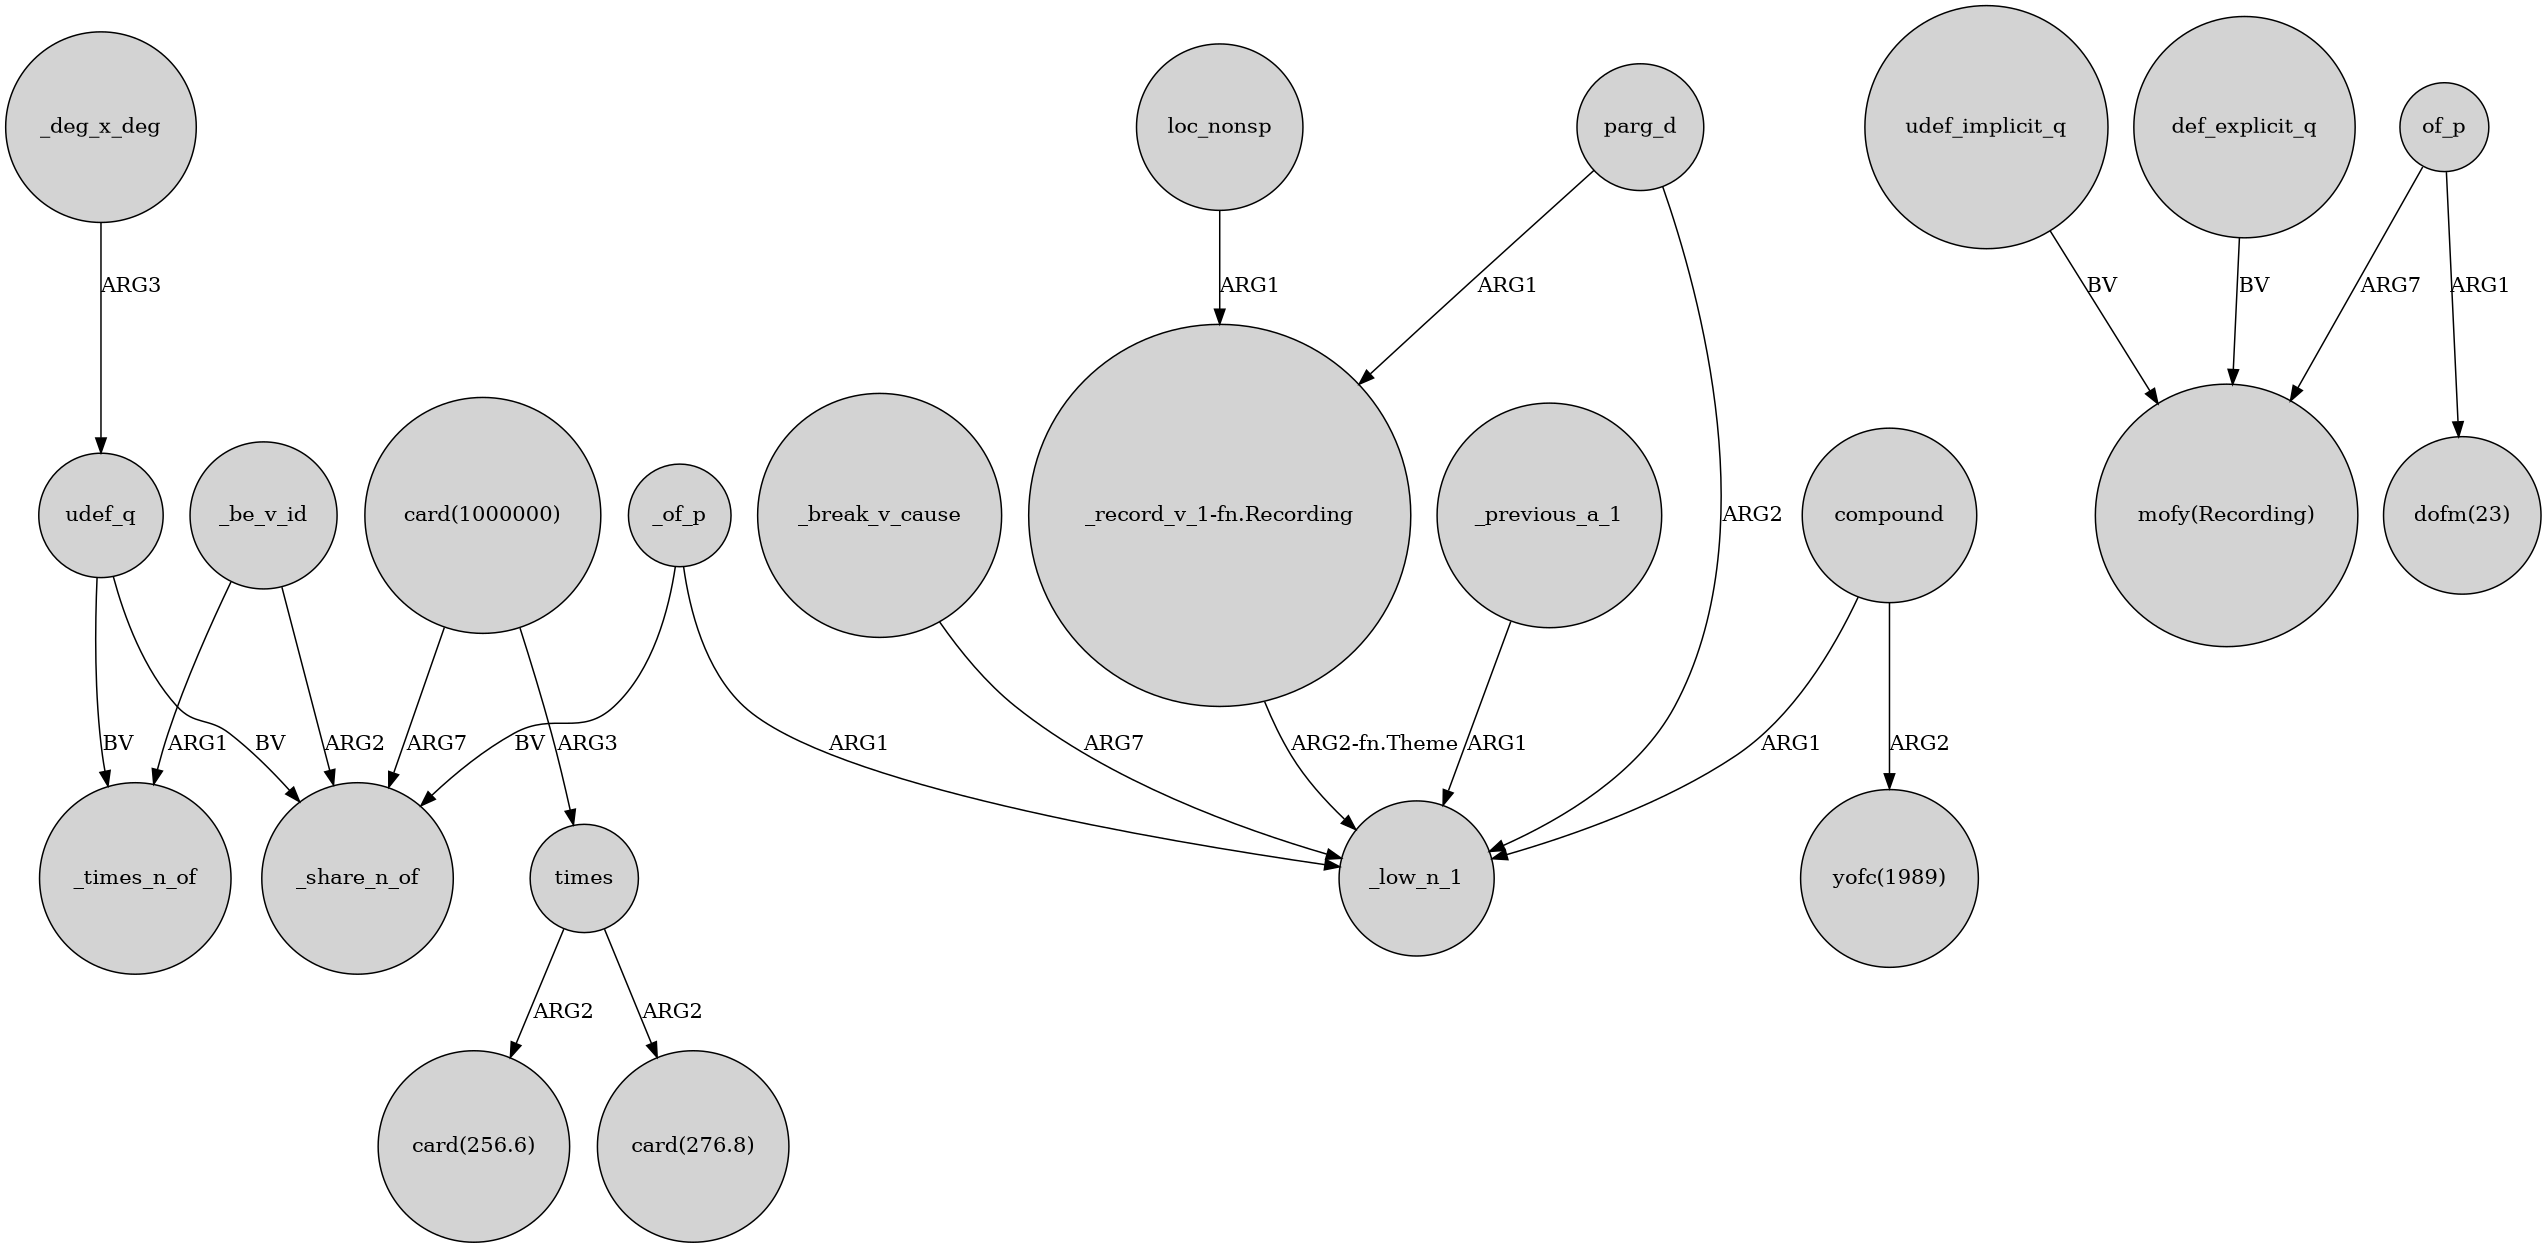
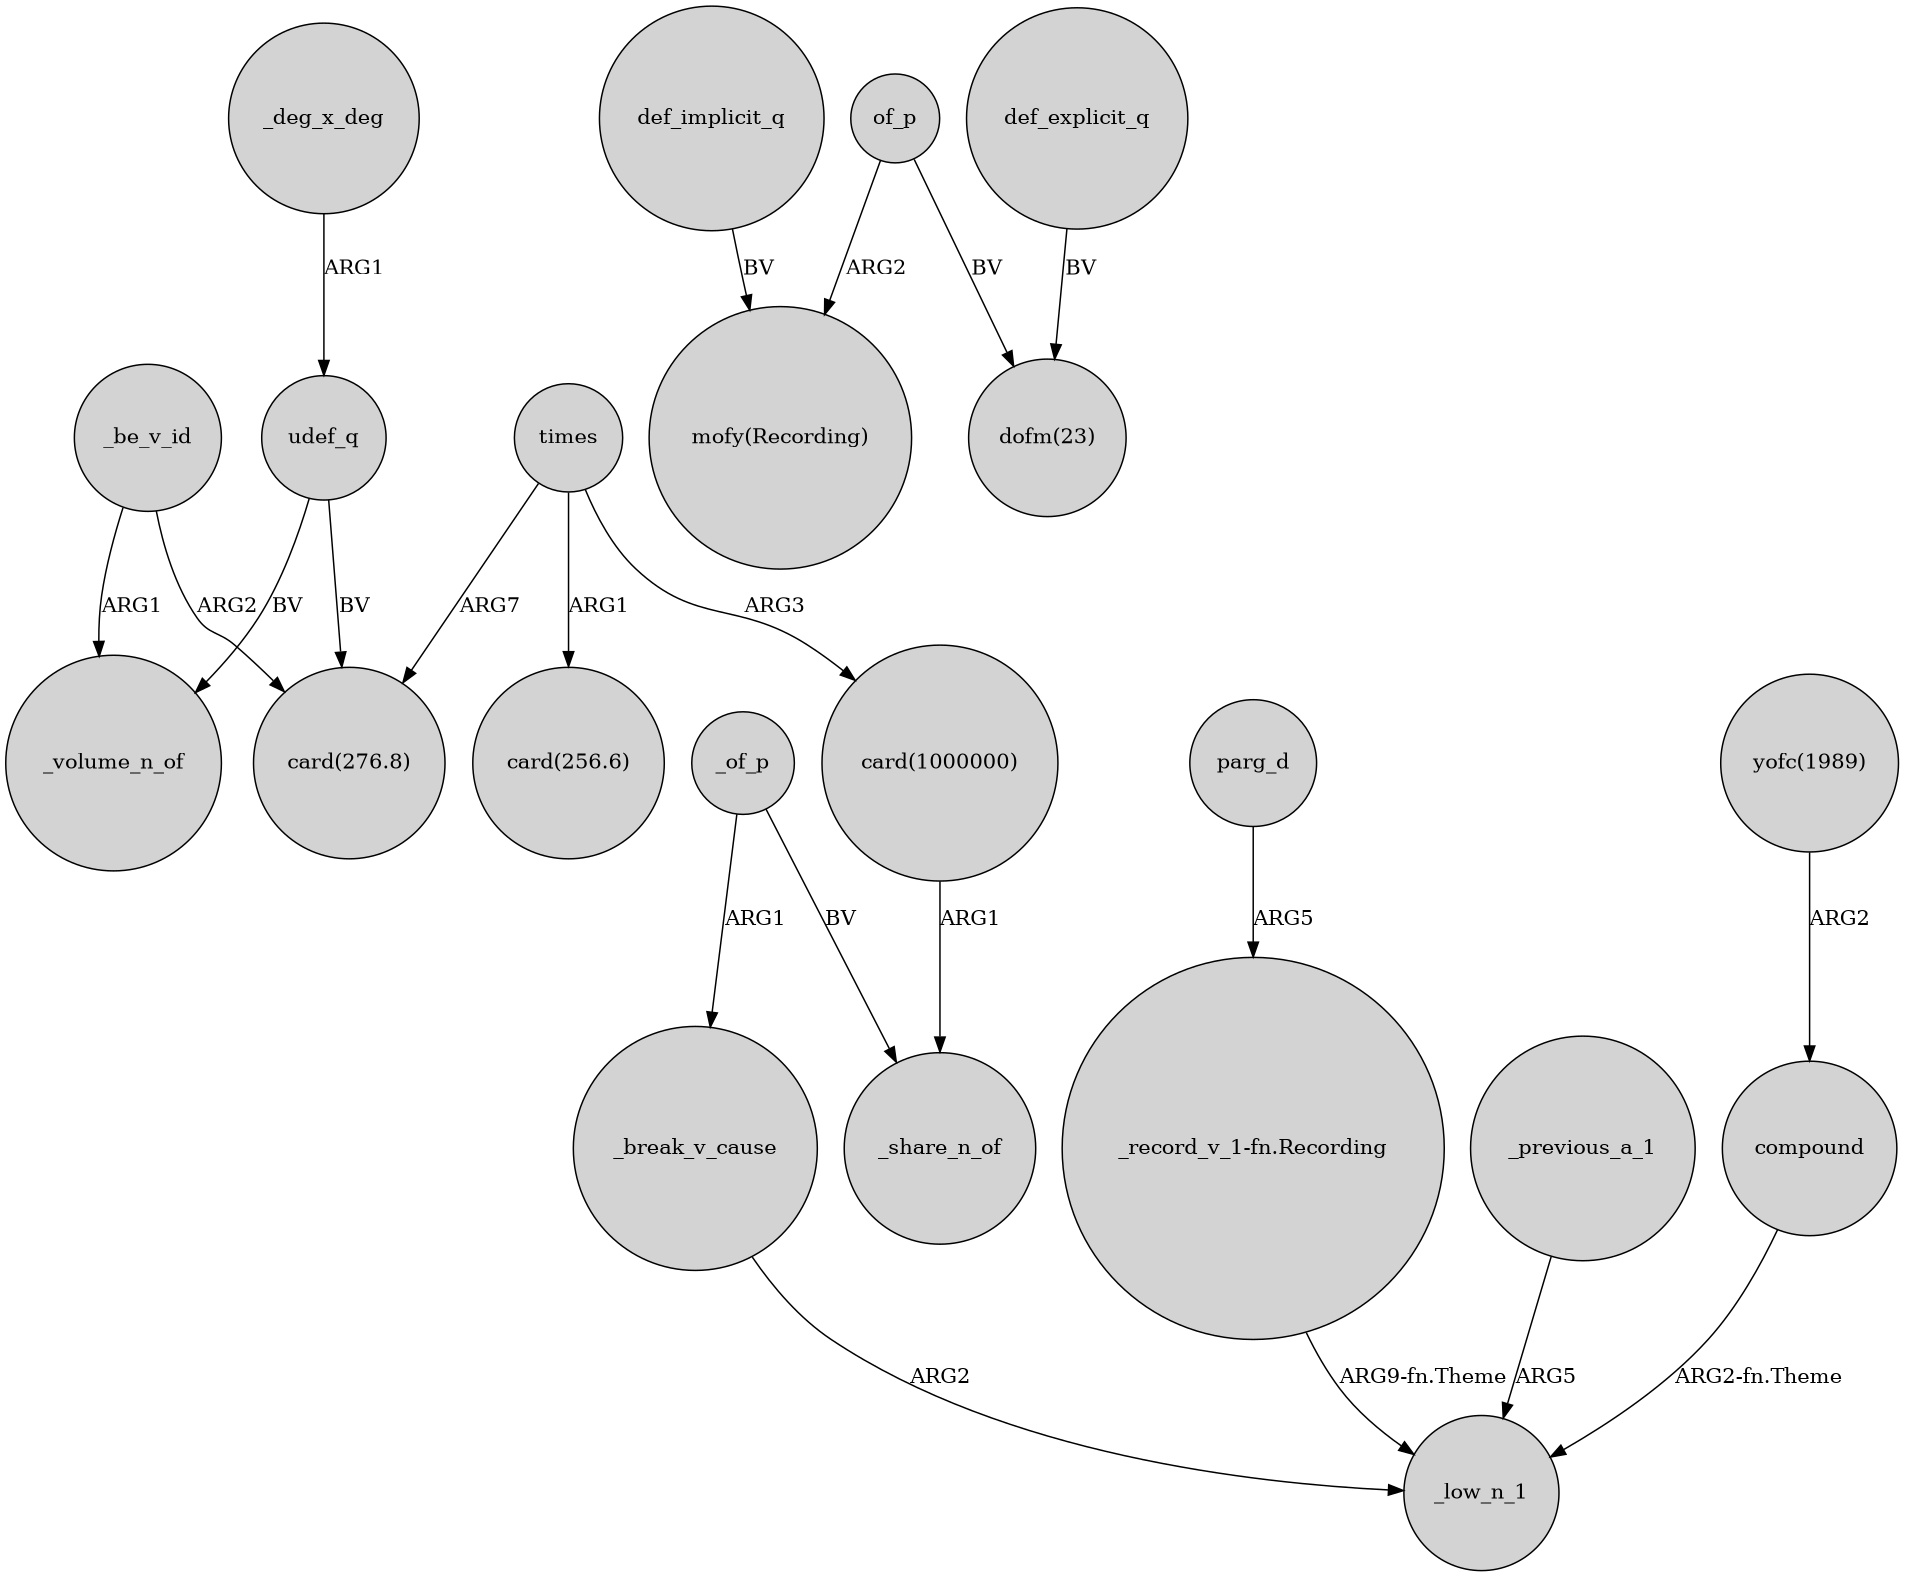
node "loc_nonsp": removed
node "udef_implicit_q": label "udef_implicit_q" -> "def_implicit_q"
edge "_deg_x_deg" -> "udef_q": label "ARG3" -> "ARG1"
edge "parg_d" -> "_record_v_1-fn.Recording": label "ARG1" -> "ARG5"
edge "of_p" -> "mofy(Recording)": label "ARG7" -> "ARG2"
edge "of_p" -> "dofm(23)": label "ARG1" -> "BV"
edge "def_explicit_q" -> "mofy(Recording)": now "def_explicit_q" -> "dofm(23)"
edge "parg_d" -> "_low_n_1": removed, label "ARG2"
edge "_be_v_id" -> "_share_n_of": now "_be_v_id" -> "card(276.8)"
edge "compound" -> "yofc(1989)": reversed
edge "udef_q" -> "_share_n_of": now "udef_q" -> "card(276.8)"
edge "card(1000000)" -> "times": reversed
edge "card(1000000)" -> "_share_n_of": label "ARG7" -> "ARG1"
edge "_break_v_cause" -> "_low_n_1": label "ARG7" -> "ARG2"
edge "_record_v_1-fn.Recording" -> "_low_n_1": label "ARG2-fn.Theme" -> "ARG9-fn.Theme"
edge "_previous_a_1" -> "_low_n_1": label "ARG1" -> "ARG5"
edge "compound" -> "_low_n_1": label "ARG1" -> "ARG2-fn.Theme"
edge "_of_p" -> "_low_n_1": now "_of_p" -> "_break_v_cause"
node "_times_n_of": label "_times_n_of" -> "_volume_n_of"
edge "times" -> "card(256.6)": label "ARG2" -> "ARG1"
edge "times" -> "card(276.8)": label "ARG2" -> "ARG7"
